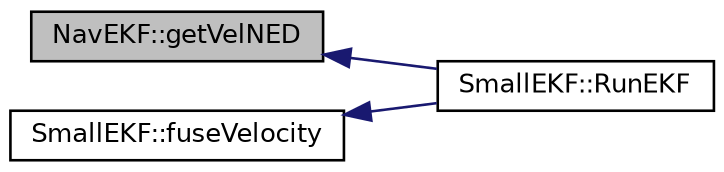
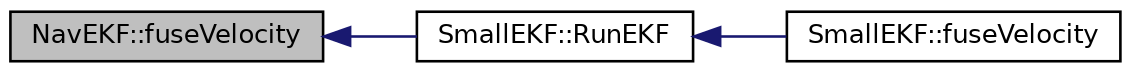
node "NavEKF::getVelNED": label "NavEKF::getVelNED" -> "NavEKF::fuseVelocity"
edge "SmallEKF::RunEKF" -> "SmallEKF::fuseVelocity": reversed
